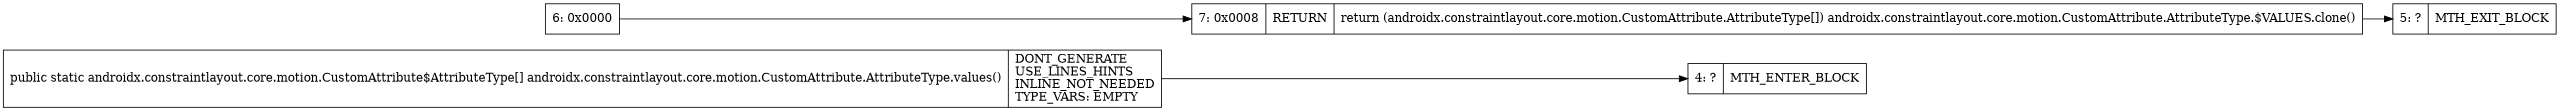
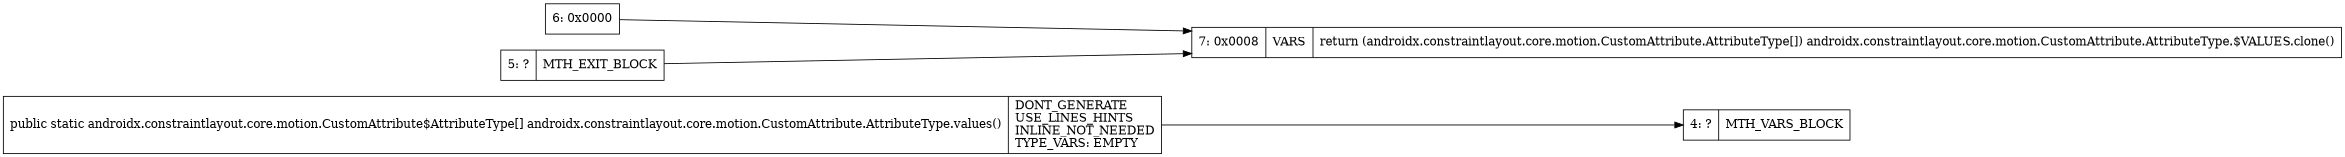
node "7: 0x0008": text "RETURN" -> "VARS"
edge "7: 0x0008" -> "5: ?": reversed
node "4: ?": text "MTH_ENTER_BLOCK" -> "MTH_VARS_BLOCK"
